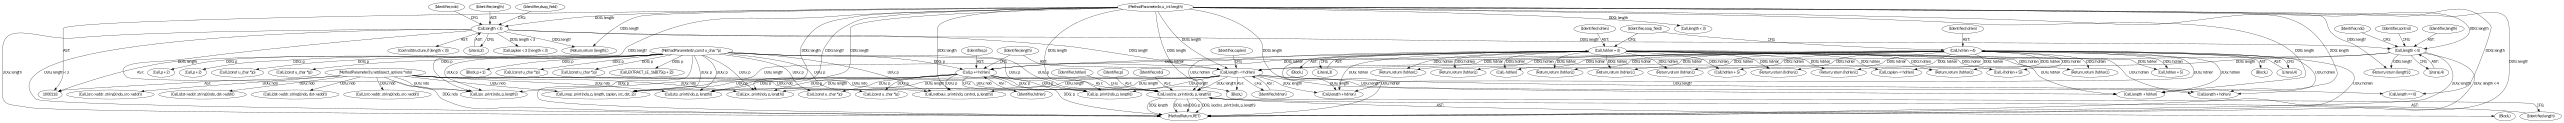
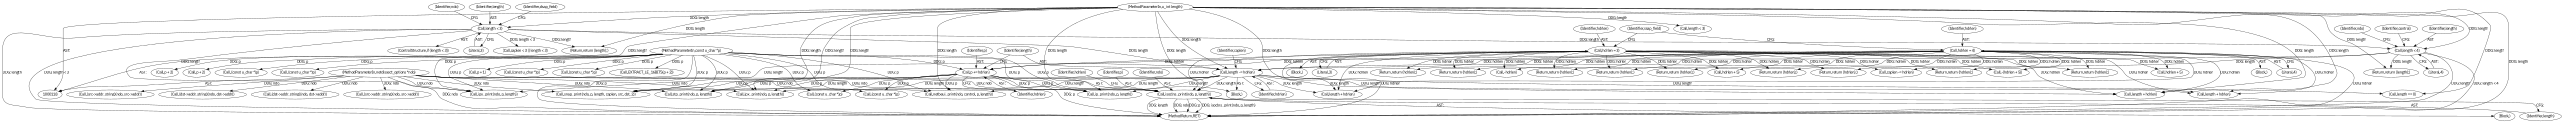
node "(Block,p + 1)": label "(Block,p + 1)" -> "(Call,p + 1)"
